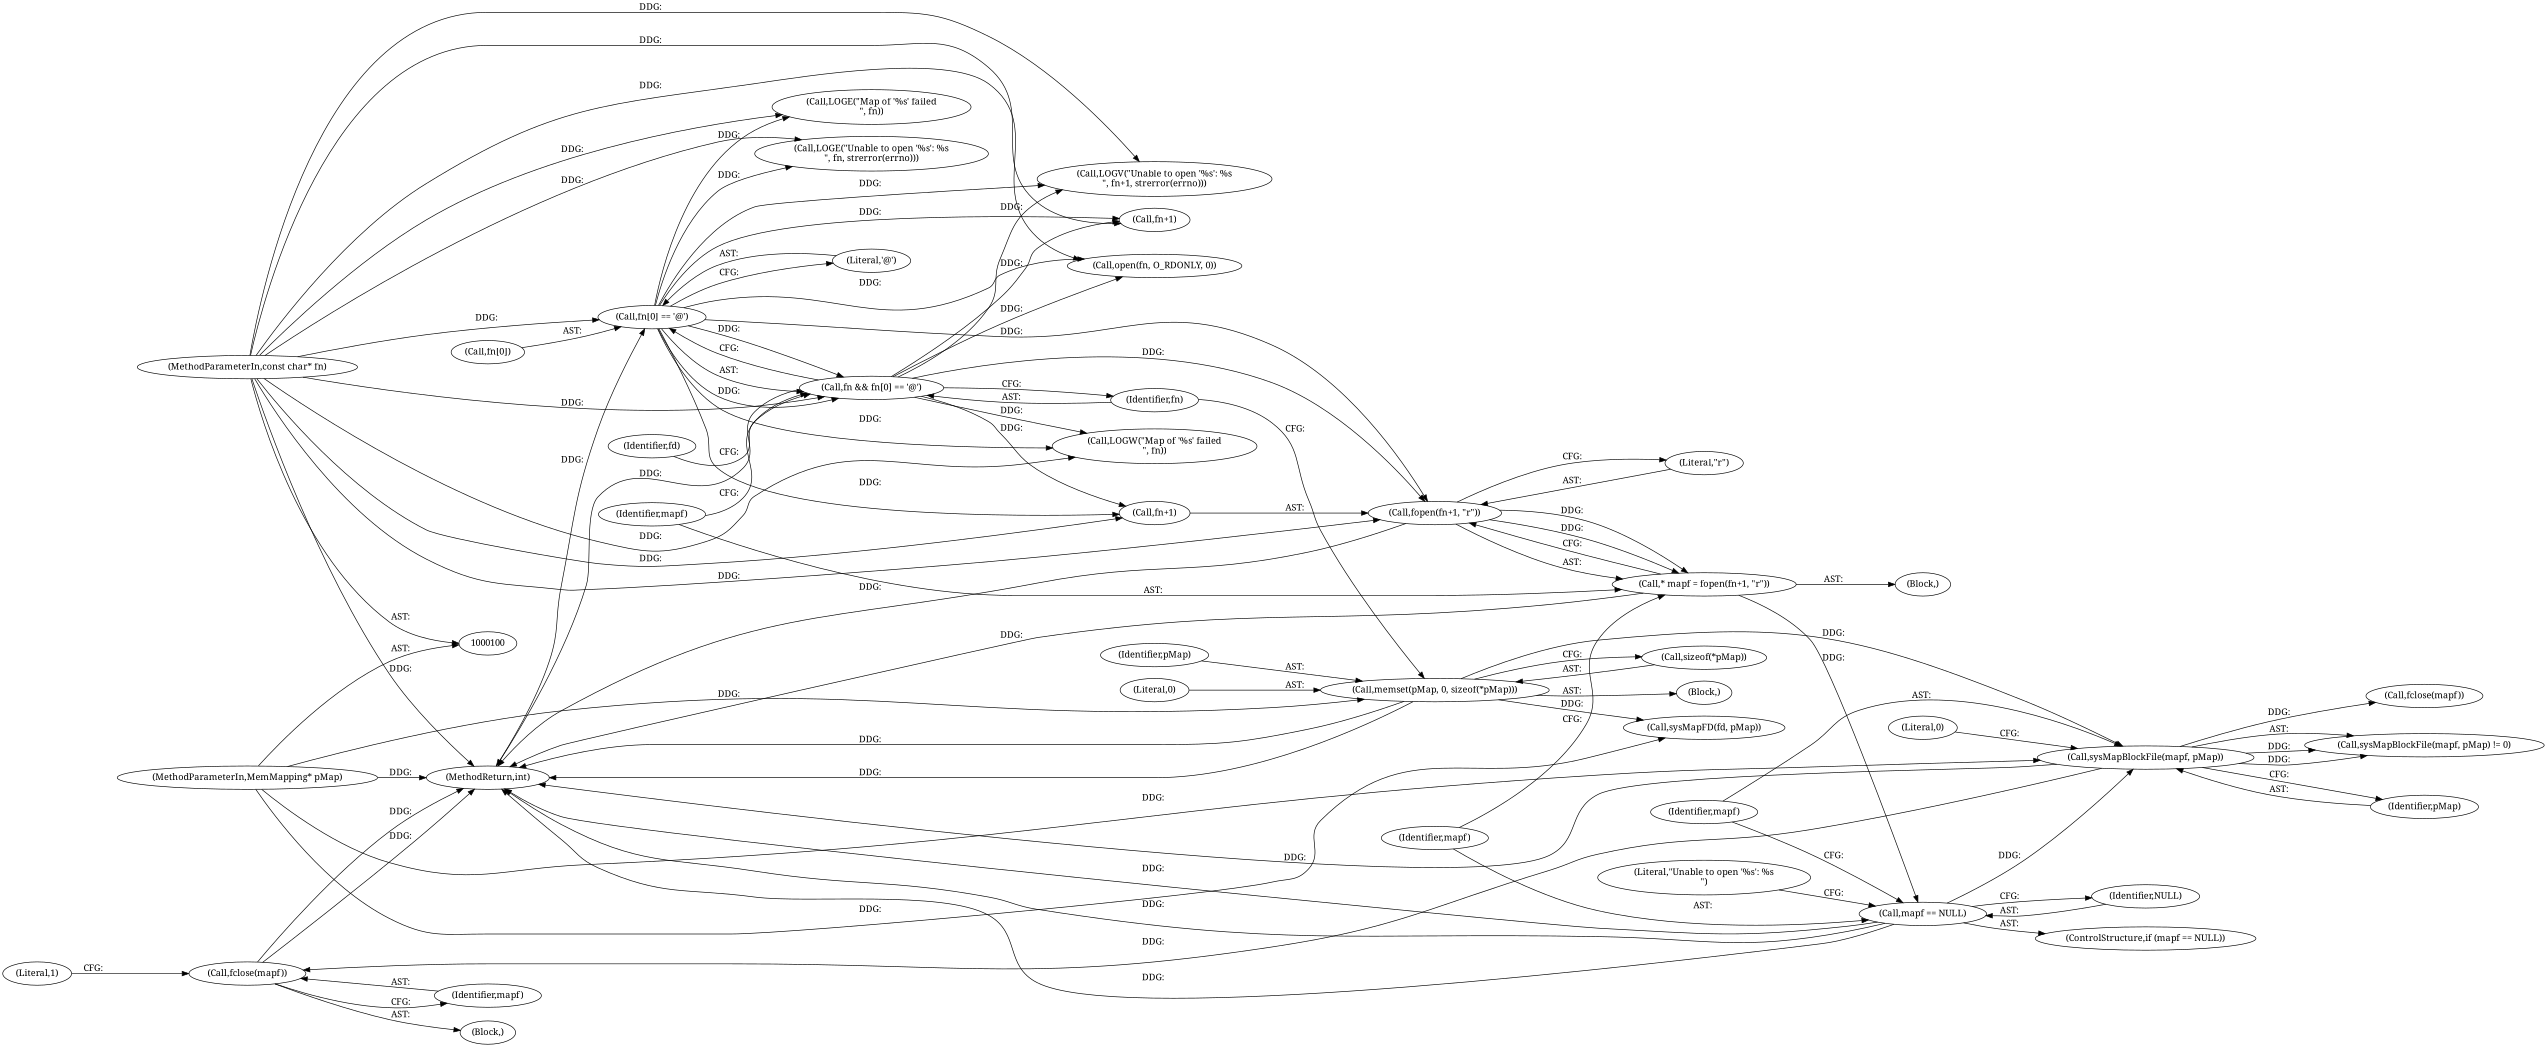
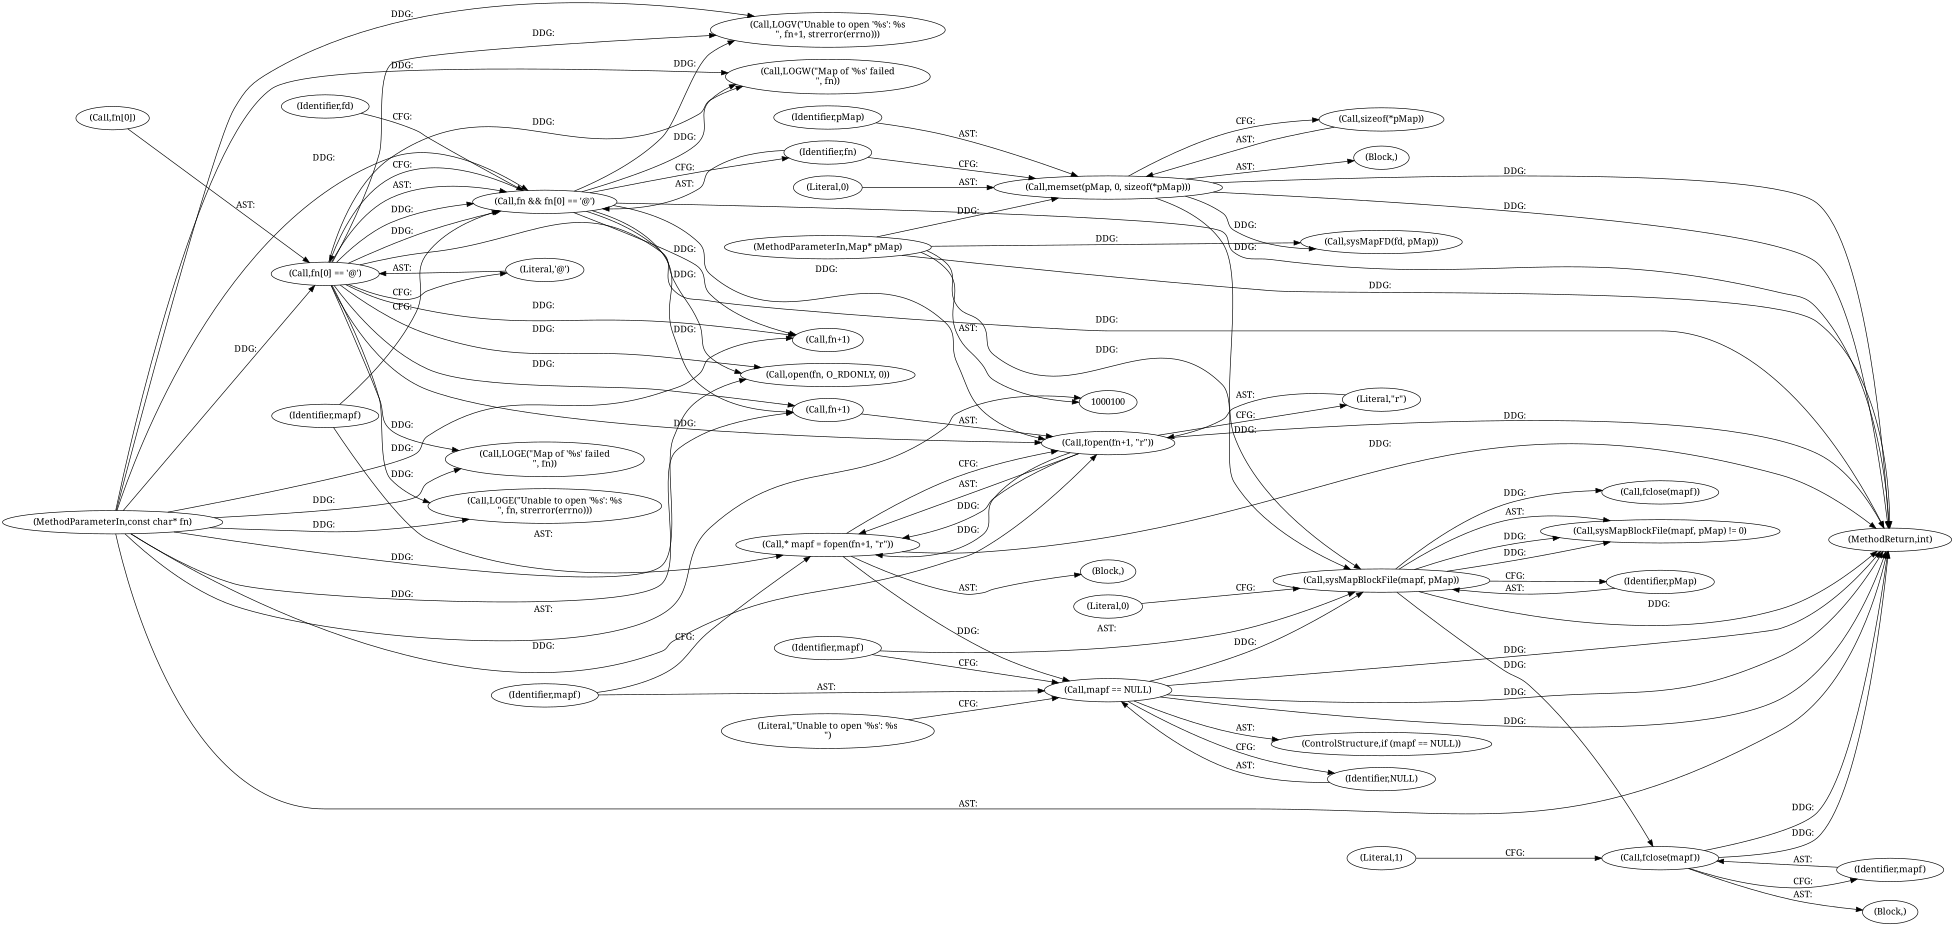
edge "(MethodReturn,int)" -> "(Call,fn[0] == '@')": reversed
edge "(MethodParameterIn,const char* fn)" -> "(MethodReturn,int)": label "DDG: " -> "AST: "
node "(MethodParameterIn,MemMapping* pMap)": label "(MethodParameterIn,MemMapping* pMap)" -> "(MethodParameterIn,Map* pMap)"
